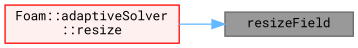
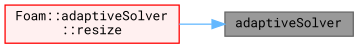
node "resizeField": label "resizeField" -> "adaptiveSolver"
